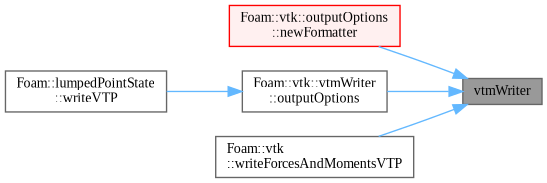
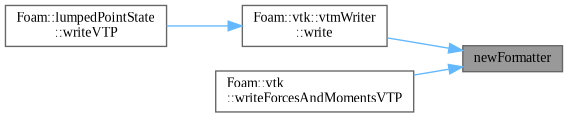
node "Foam::vtk::outputOptions ::newFormatter": removed
node "Foam::vtk::vtmWriter ::outputOptions": label "Foam::vtk::vtmWriter ::outputOptions" -> "Foam::vtk::vtmWriter ::write"
node "vtmWriter": label "vtmWriter" -> "newFormatter"
